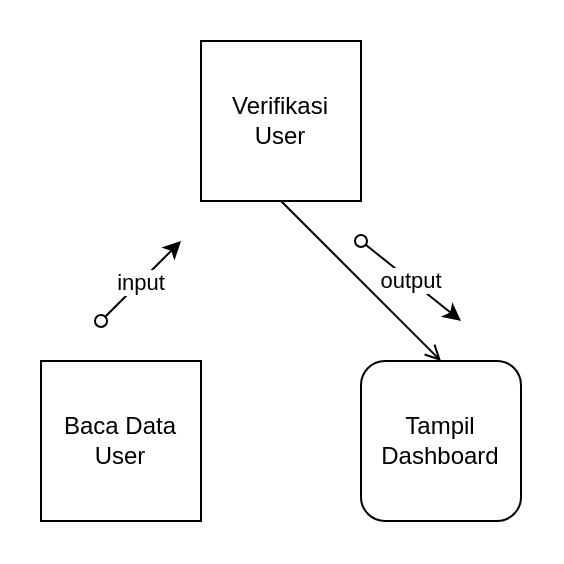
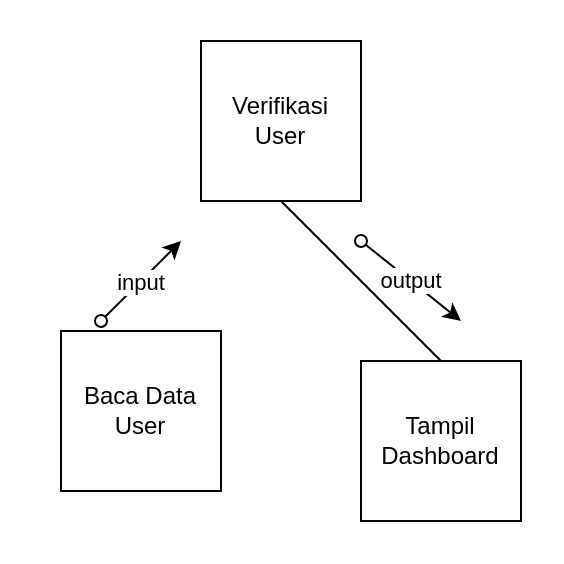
edge "Verifikasi User" -> "Tampil Dashboard": arrowhead open -> none
node "Baca Data User": moved (121, 441) -> (141, 411)
node "Tampil Dashboard": shape rounded rectangle -> rectangle
